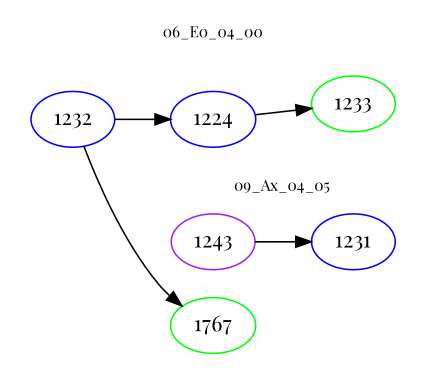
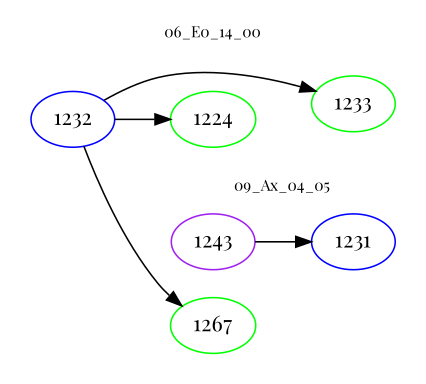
cluster "06_E0_04_00": label "06_E0_04_00" -> "06_E0_14_00"
edge "1224" -> "1233": now "1232" -> "1233"
node "1224": color blue -> green
node "1767": label "1767" -> "1267"
